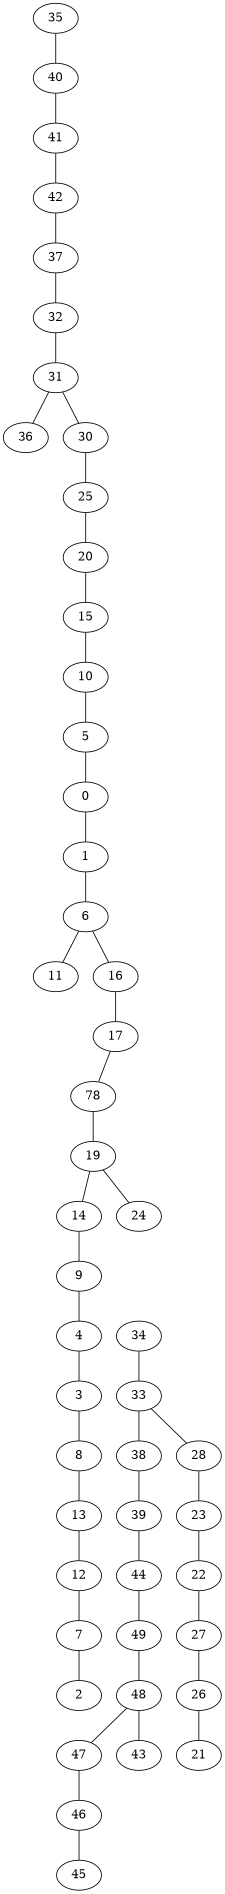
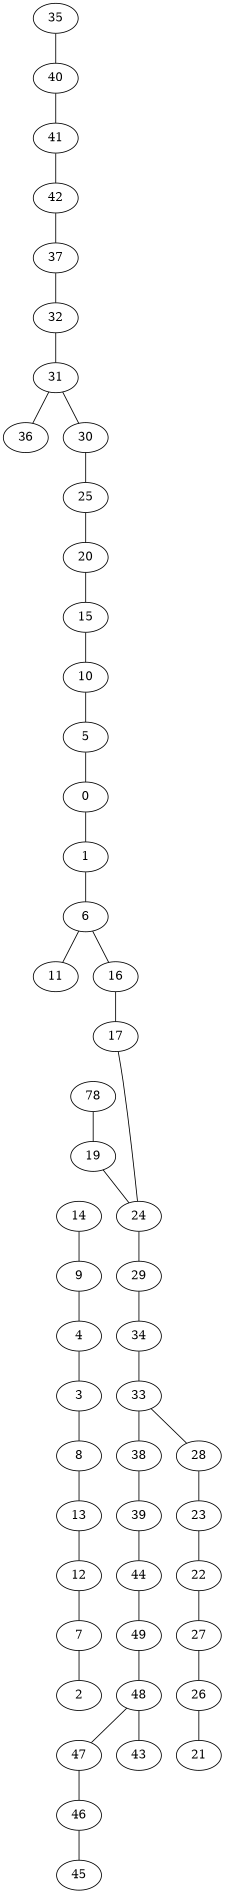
edge "17" -- "78": now "17" -- "24"
edge "19" -- "14": removed
node "29": added
